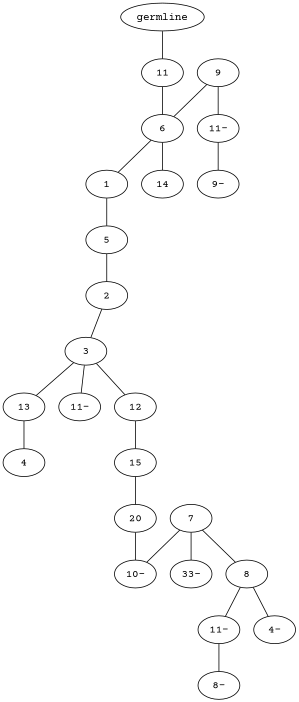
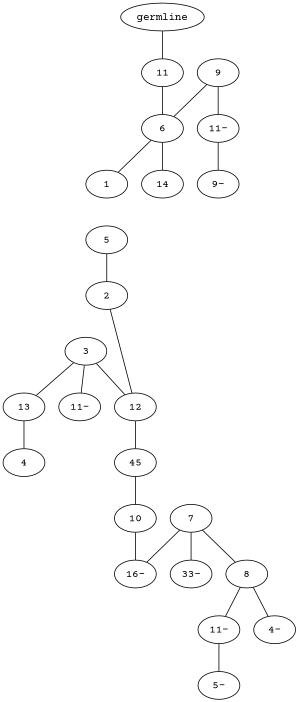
edge "1" -- "5": removed
edge "2" -- "3": now "2" -- "12"
node "15": label "15" -> "45"
node "20": label "20" -> "10"
node "10-": label "10-" -> "16-"
node "8-": label "8-" -> "5-"
